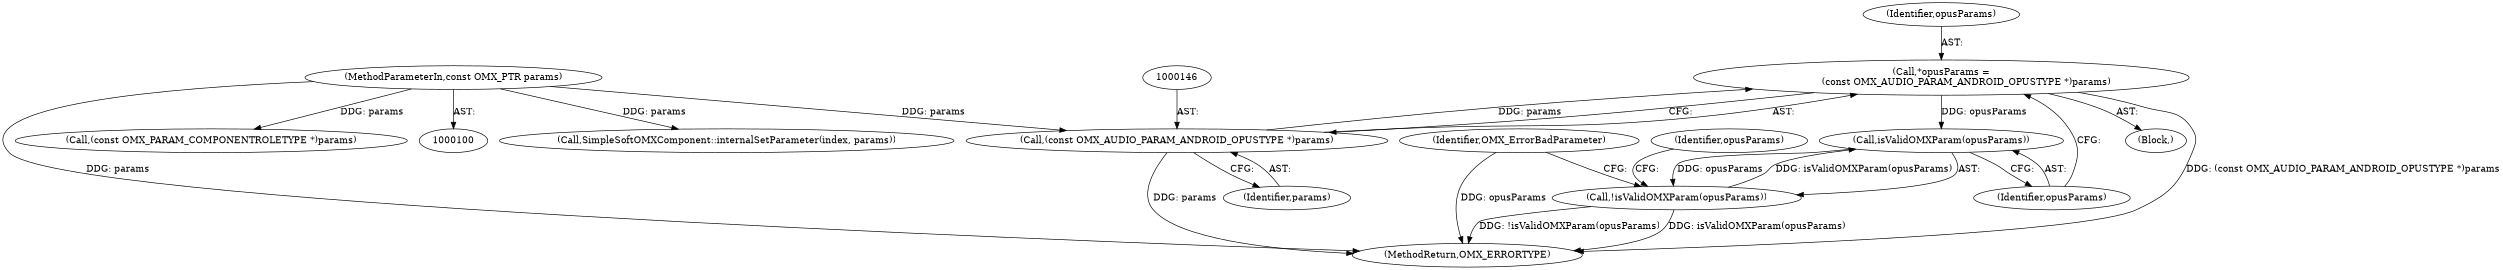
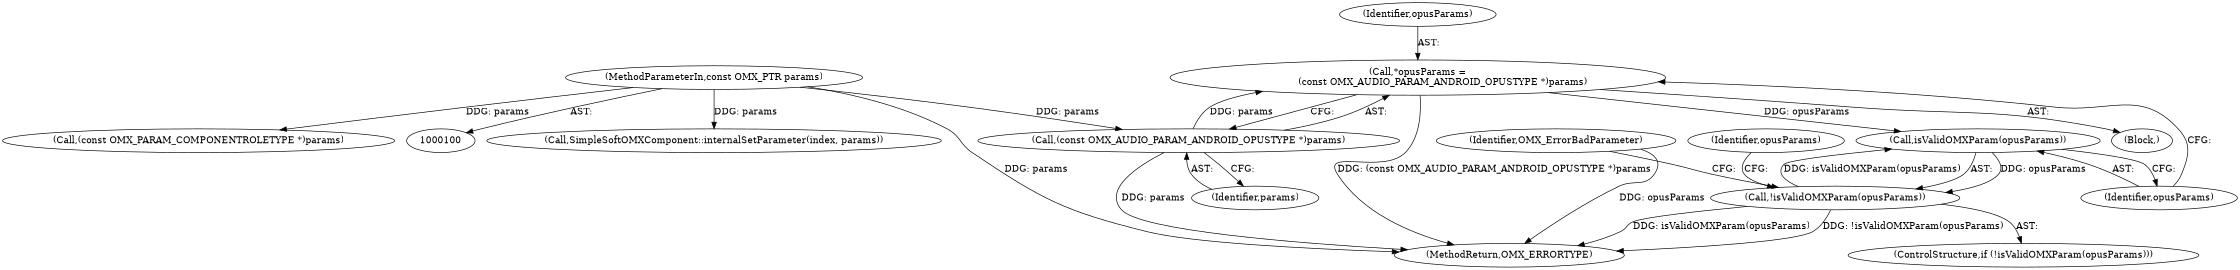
node "1000146": removed
node "(ControlStructure,if (!isValidOMXParam(opusParams)))": added
